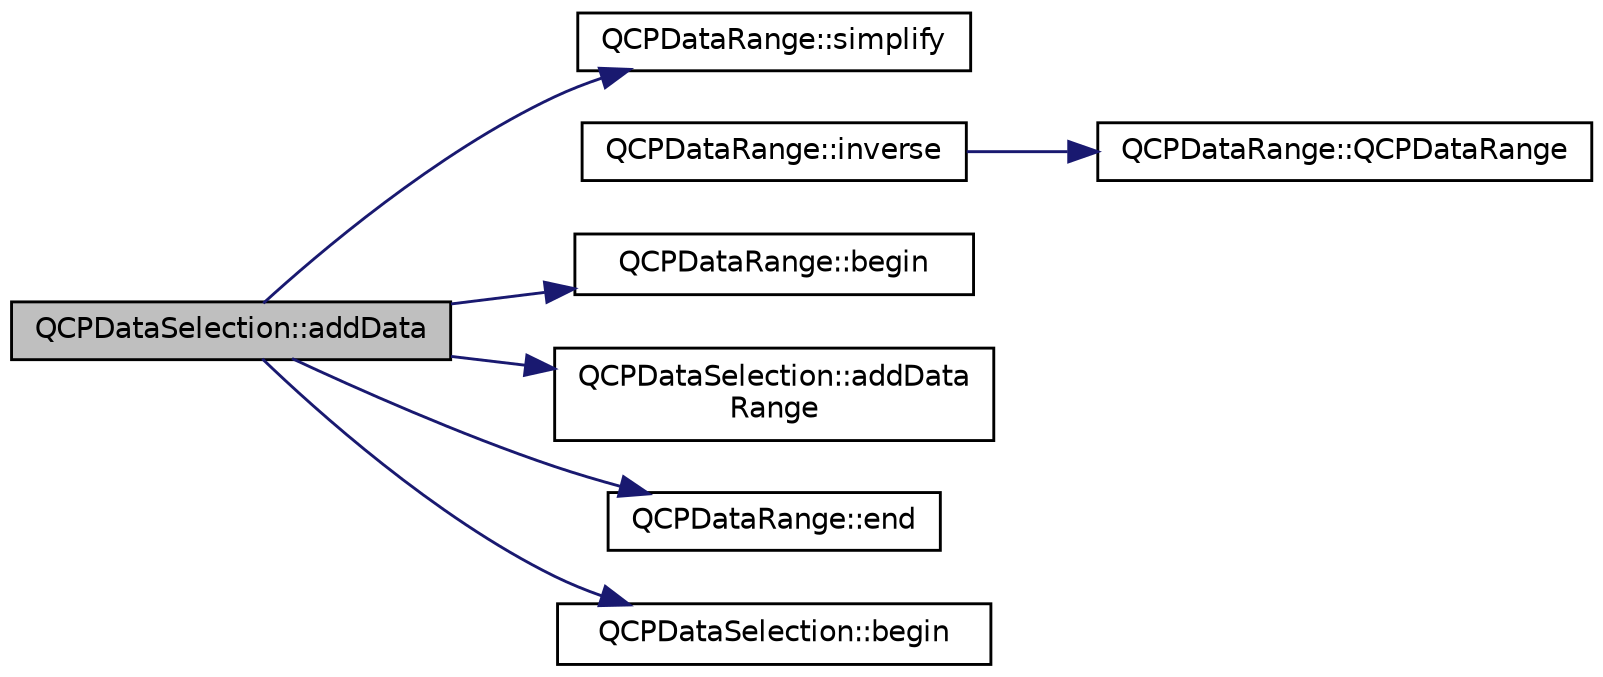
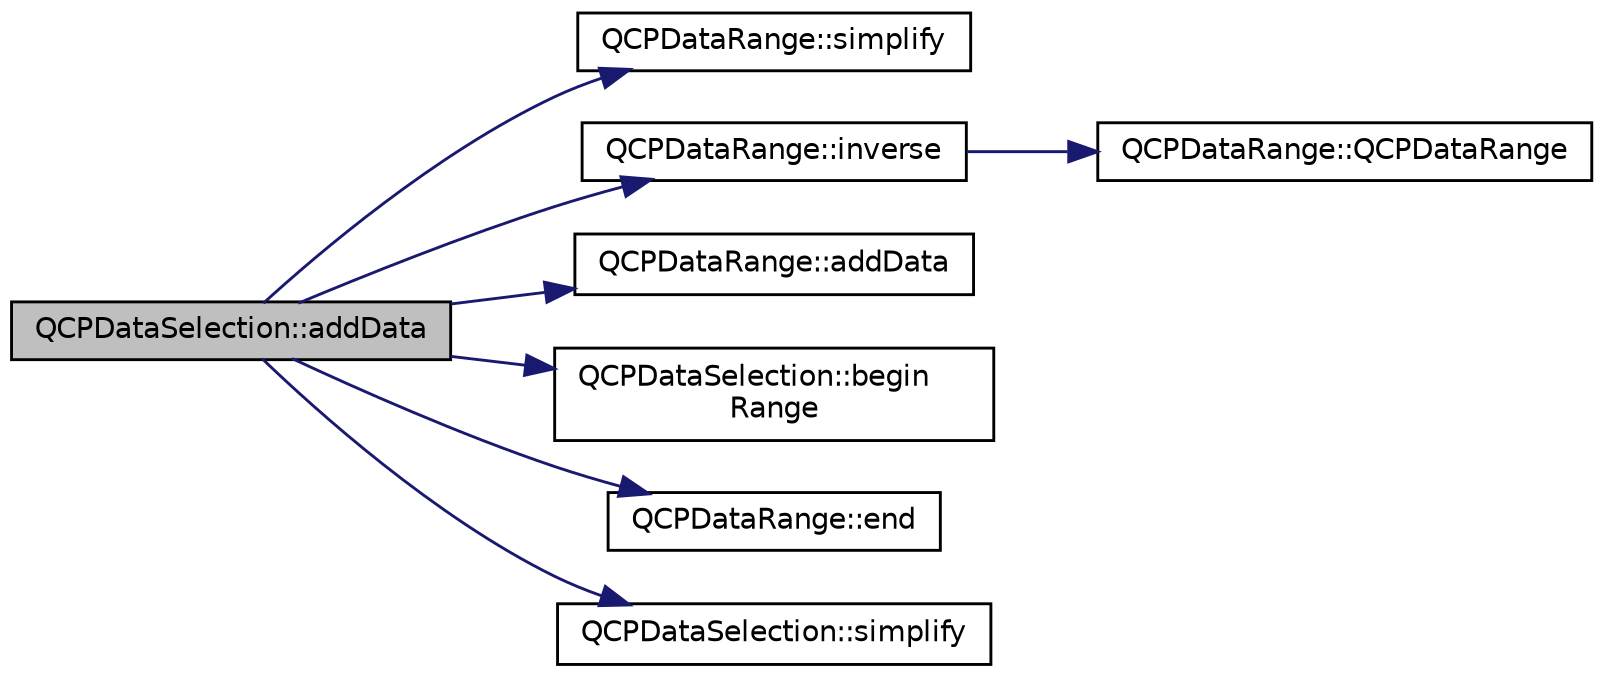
edge "QCPDataSelection::addData" -> "QCPDataRange::inverse": added
node "QCPDataRange::begin": label "QCPDataRange::begin" -> "QCPDataRange::addData"
node "QCPDataSelection::addData Range": label "QCPDataSelection::addData Range" -> "QCPDataSelection::begin Range"
node "QCPDataSelection::begin": label "QCPDataSelection::begin" -> "QCPDataSelection::simplify"
